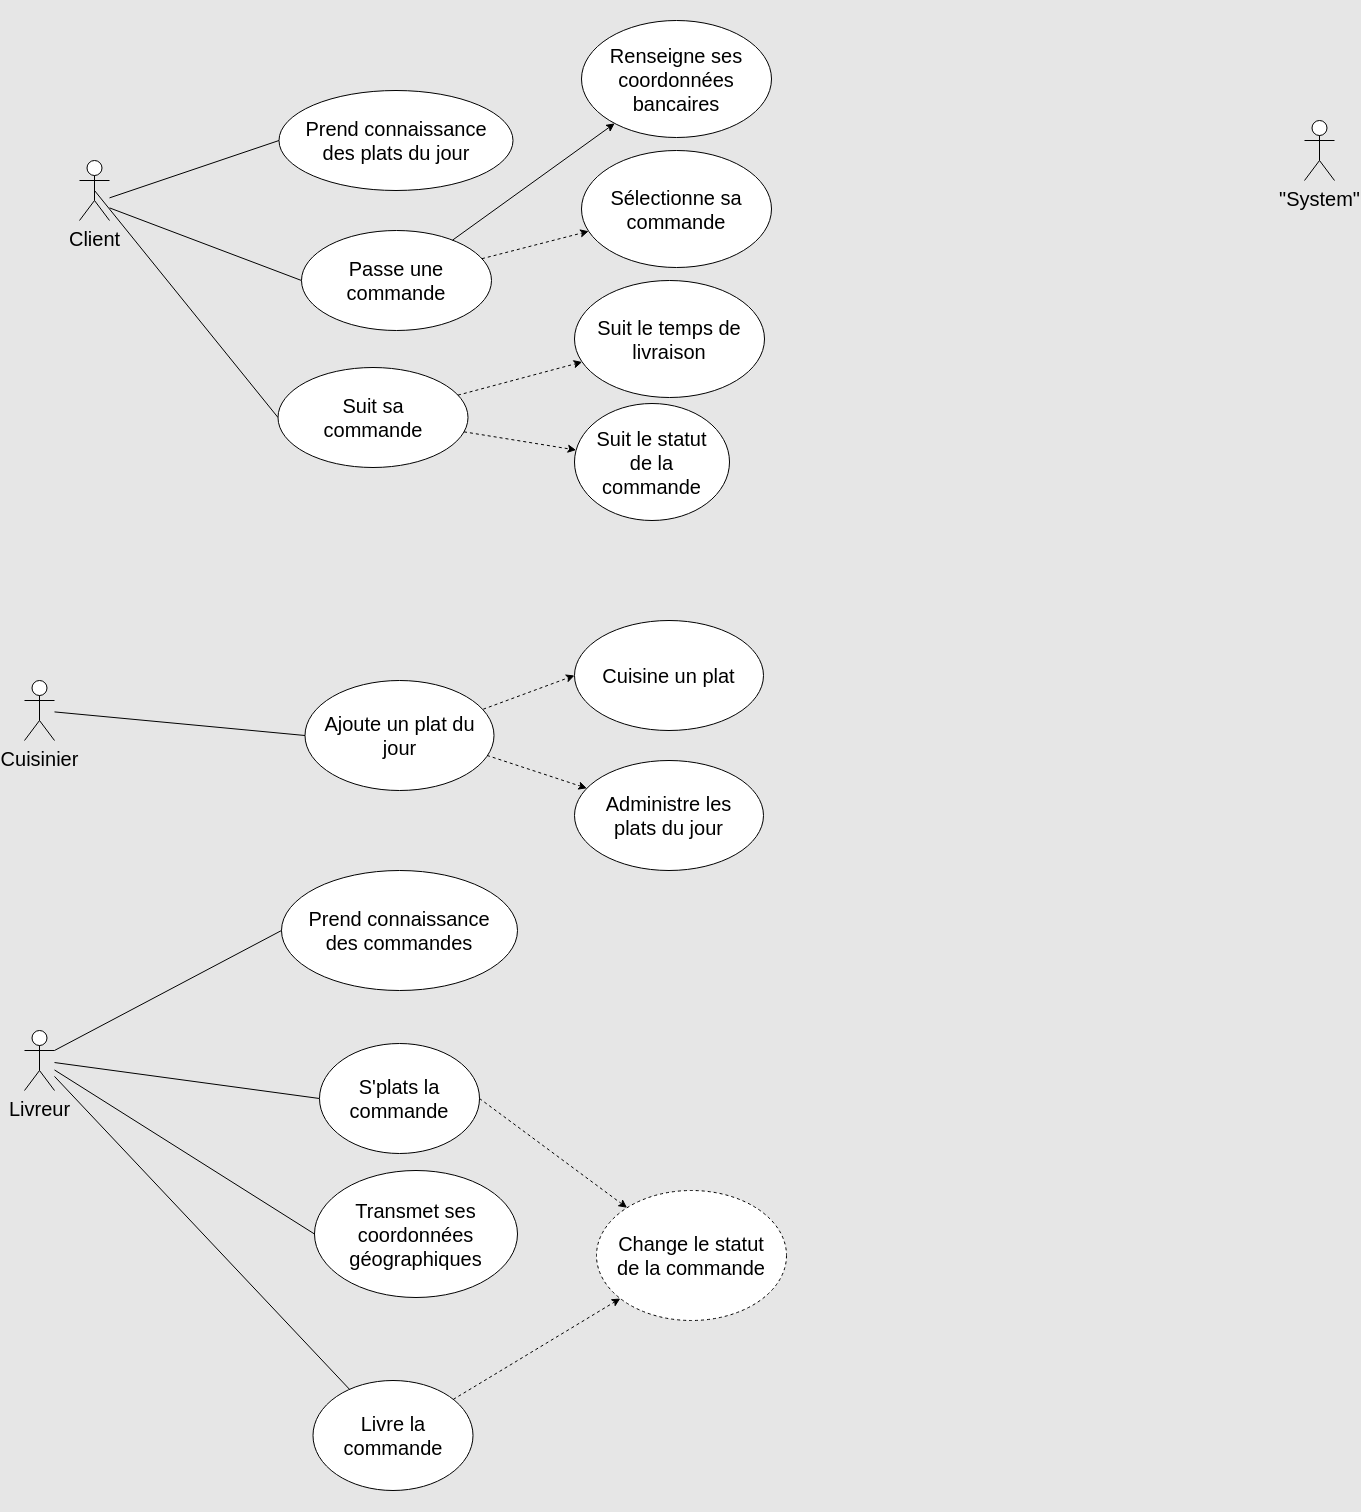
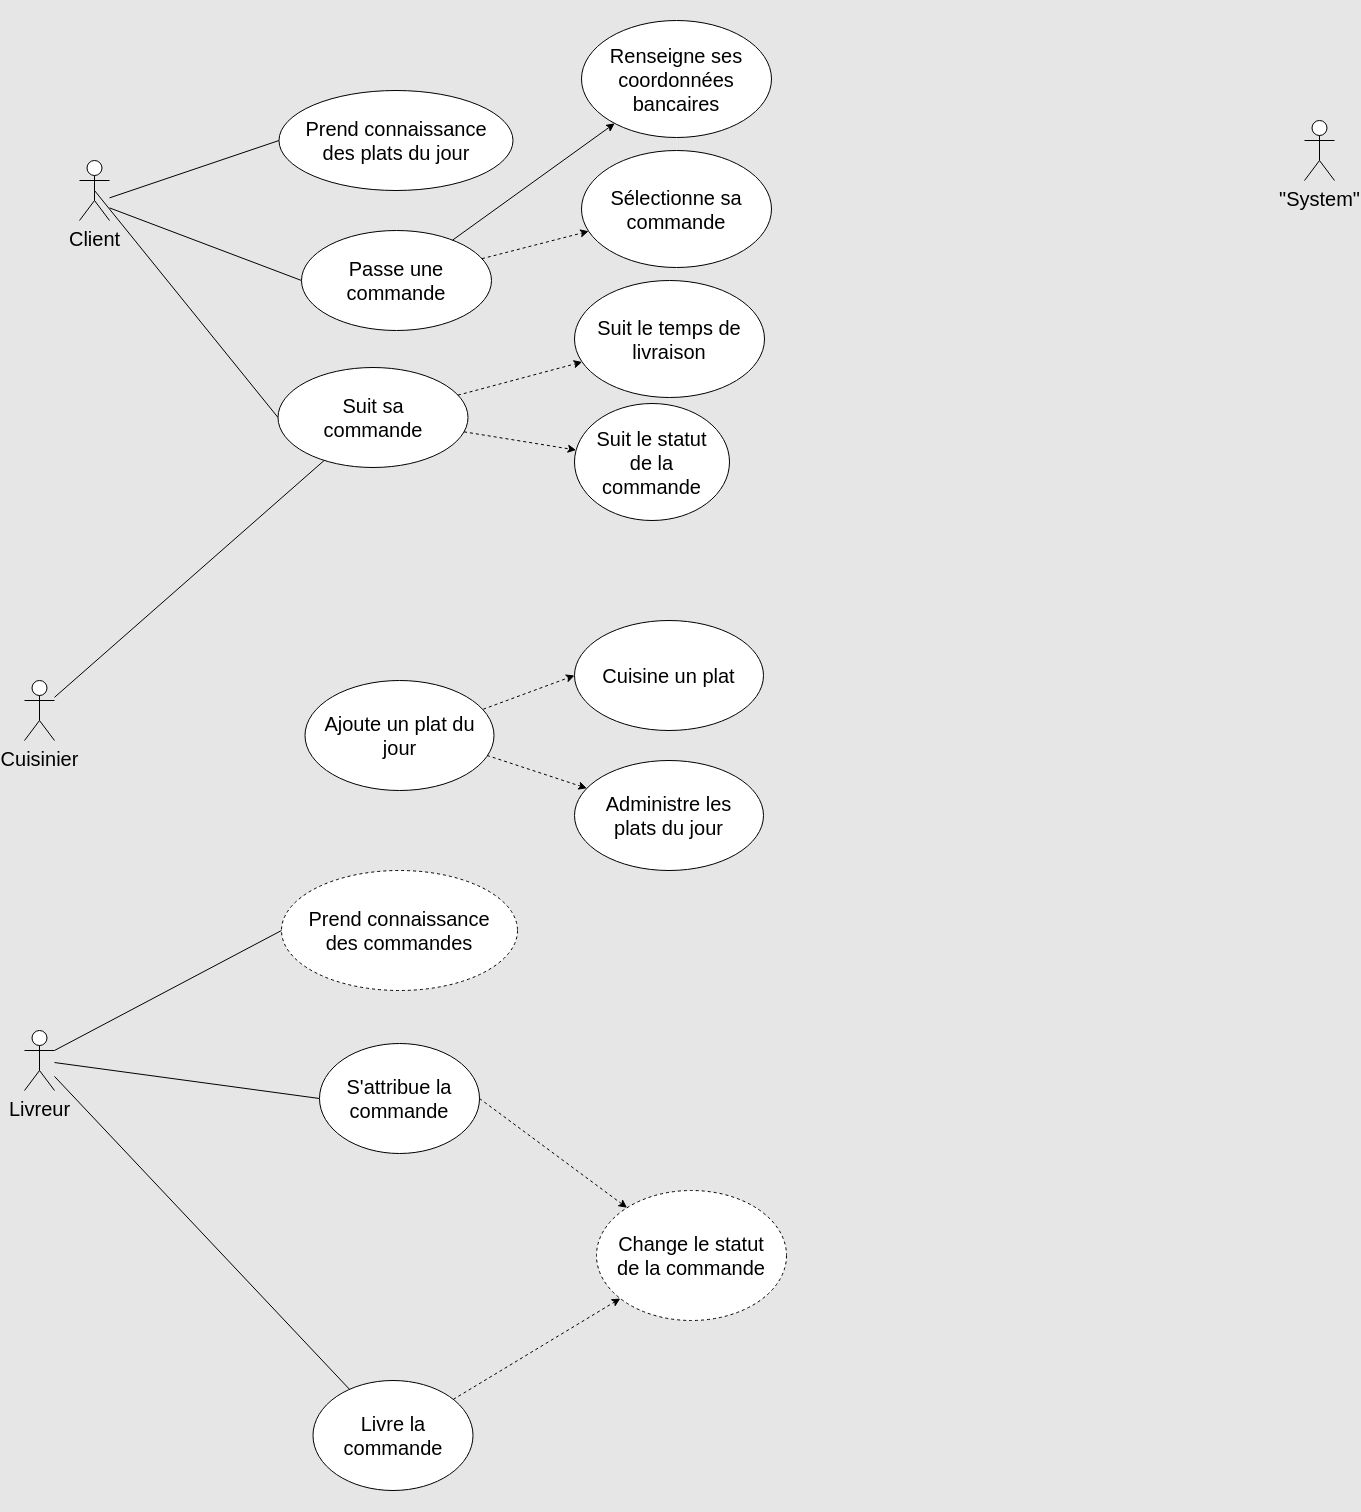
edge "Cuisinier" -- "Ajoute un plat du jour": now "Cuisinier" -- "Suit sa commande"
node "Prend connaissance des commandes": style solid -> dashed
node "S'plats la commande": label "S'plats la commande" -> "S'attribue la commande"
edge "Livreur" -- "Transmet ses coordonnées géographiques": removed
node "Transmet ses coordonnées géographiques": removed
